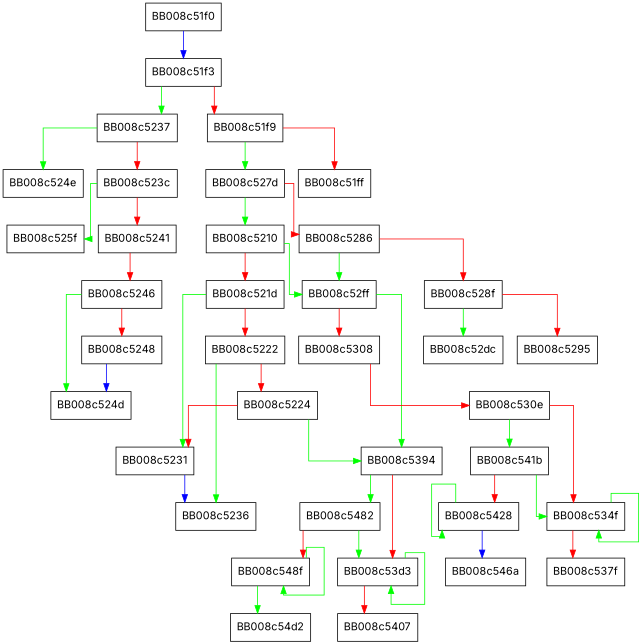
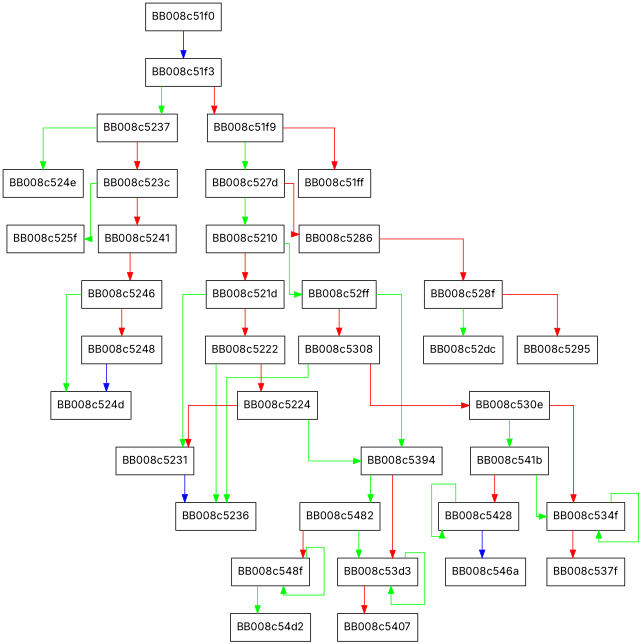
edge "BB008c5286" -> "BB008c52ff": removed
edge "BB008c5308" -> "BB008c5236": added
